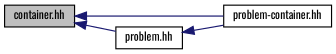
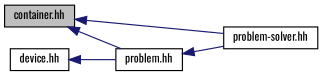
node "problem-container.hh": label "problem-container.hh" -> "problem-solver.hh"
node "device.hh": added
